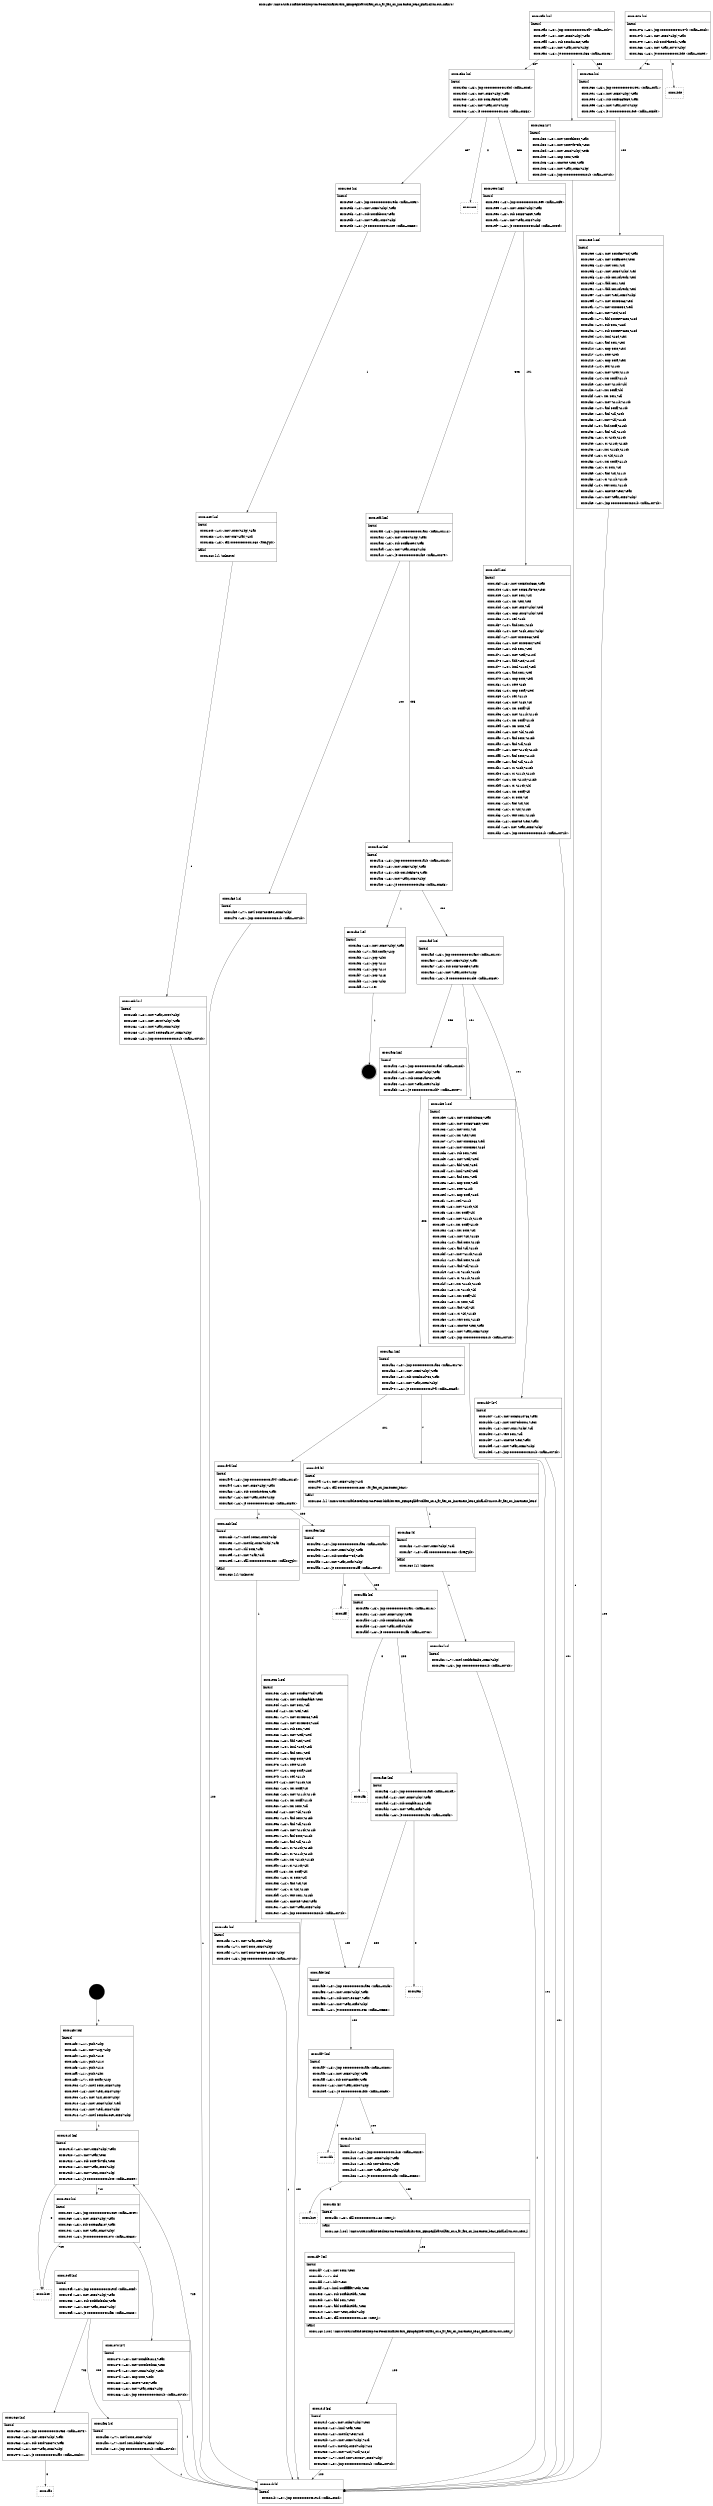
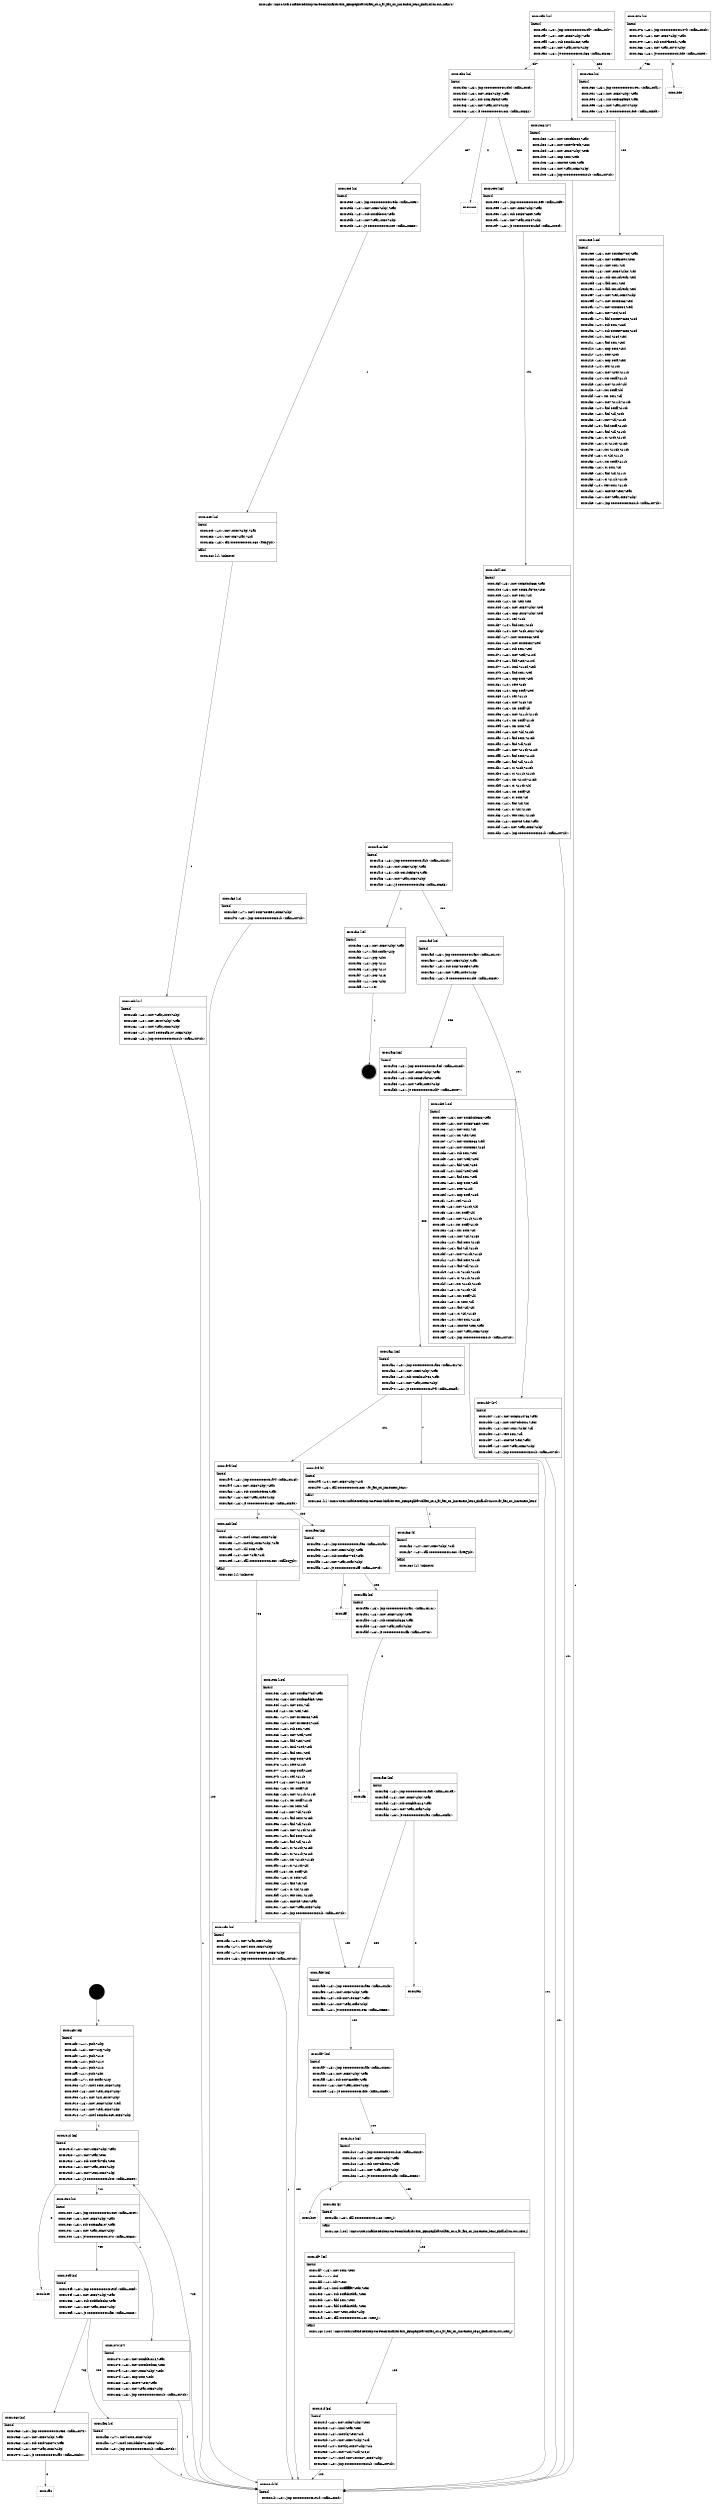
edge "0x401976 [22]" -> "0x40198c [22]": label " 701" -> " 708"
node "0x4019fd [25]": removed
edge "0x401a2f [25]" -> "0x401cb9 [134]": removed, label "101"
edge "0x401ec9 [165]" -> "0x40201b [5]": removed, label "100"
edge "0x401c8b [23]" -> "0x401ca2 [23]": label " 1" -> " 708"
node "0x401f8c [12]": removed
edge "0x401aac [25]" -> "0x401ac5 [25]": removed, label "200"
node "0x401fdb": removed
edge "0x401934 [22]" -> "0x401b4e": now "0x401934 [22]" -> "0x40194a [22]"
